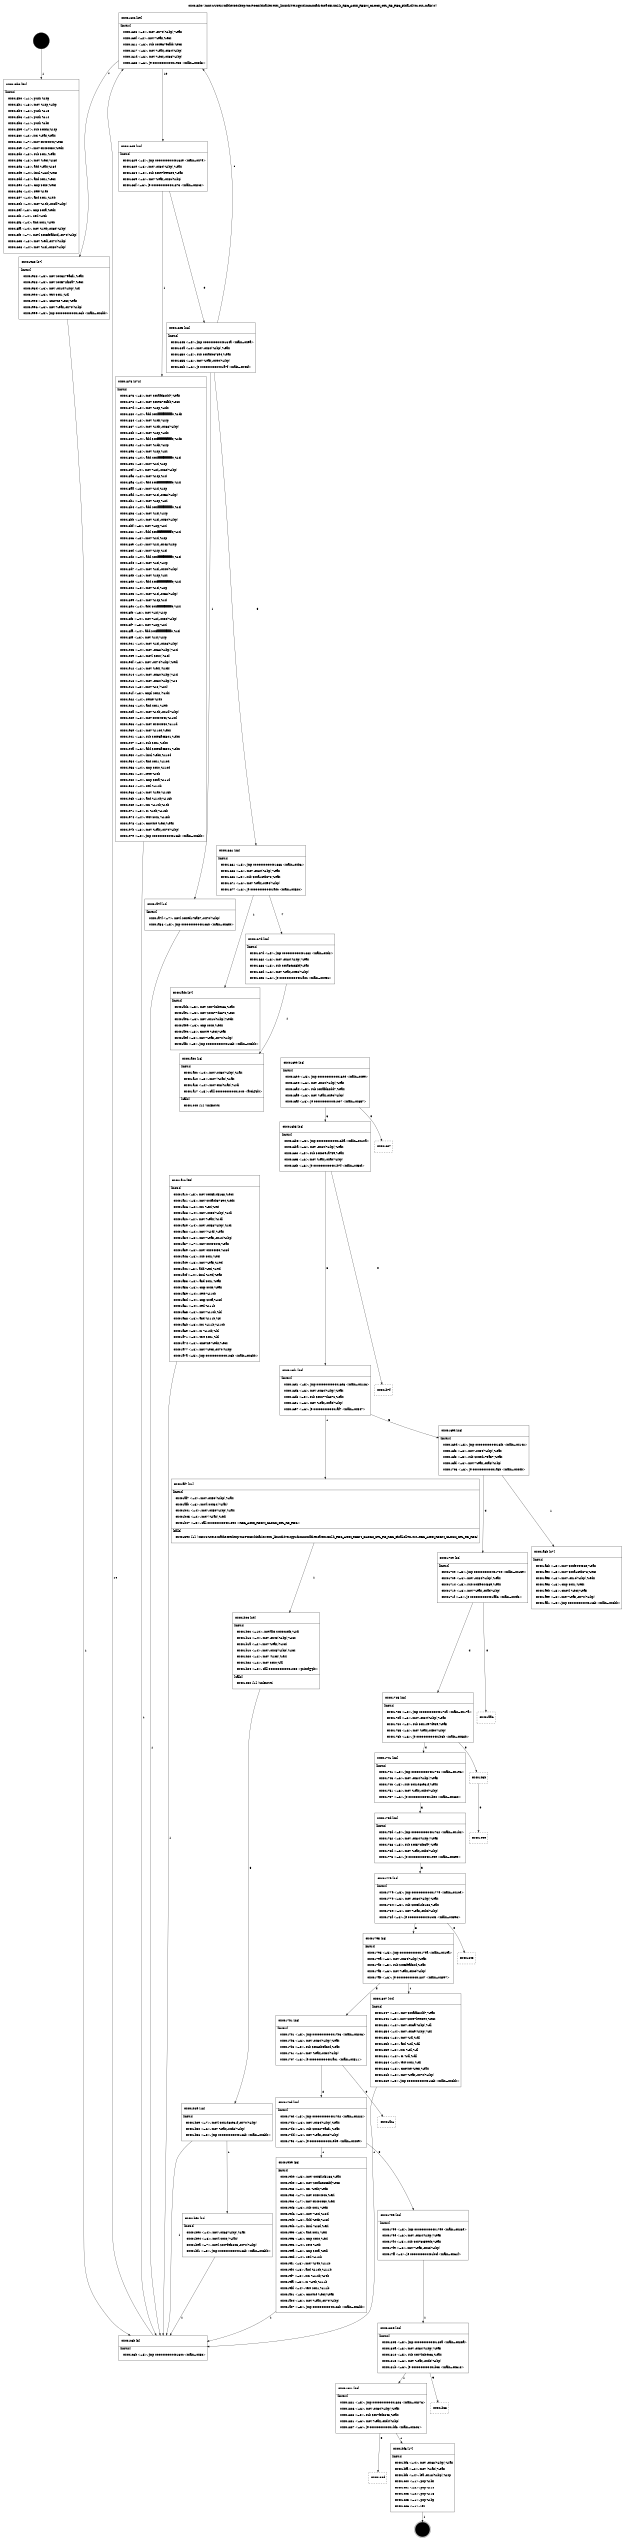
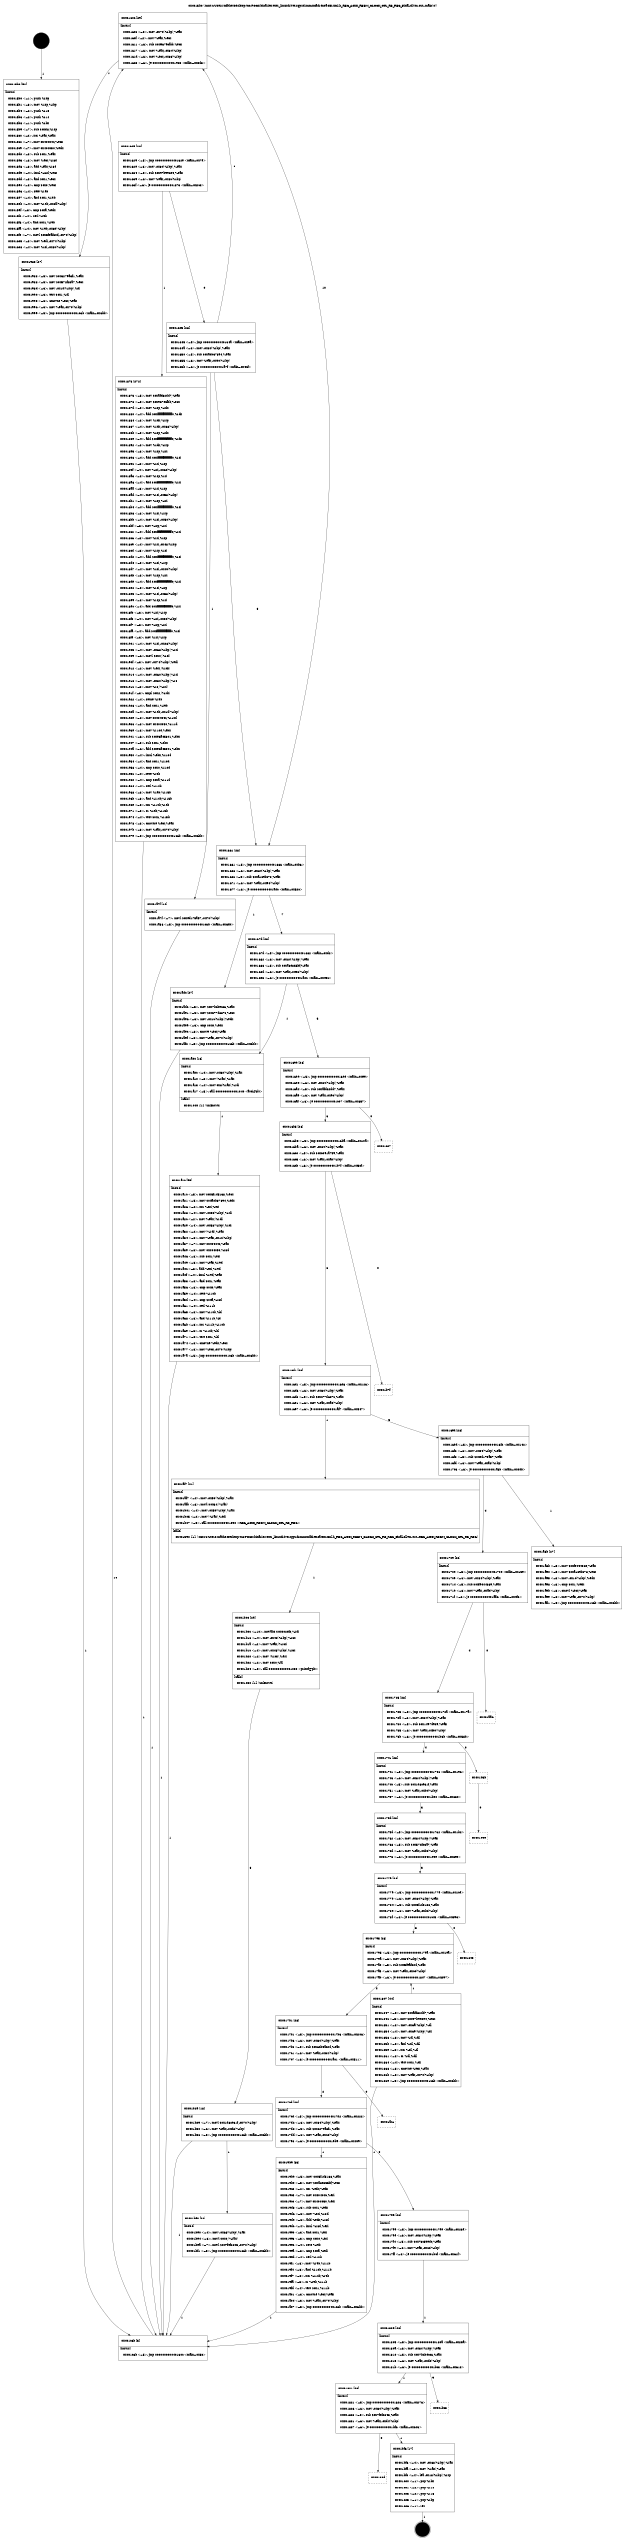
edge "0x40160c [29]" -> "0x401629 [28]": now "0x40160c [29]" -> "0x401661 [28]"
edge "0x40167d [28]" -> "0x401699 [28]": added, label "6"
edge "0x401a0c [16]" -> "0x401a1c [99]": added, label "1"
edge "0x401adc [27]" -> "0x401c6b [5]": added, label "1"
edge "0x401795 [28]" -> "0x401847 [44]": reversed
